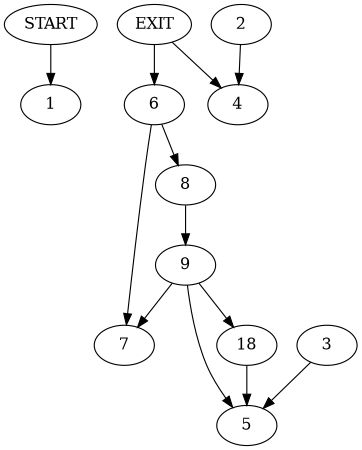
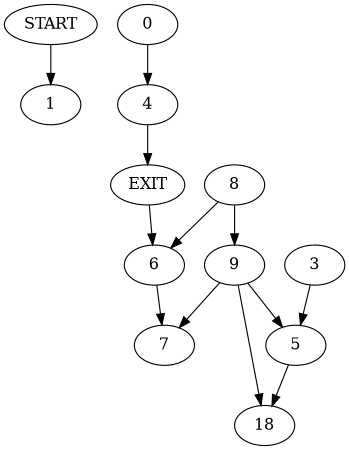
node "2": label "2" -> "0"
edge "EXIT" -> "4": reversed
edge "6" -> "8": reversed
edge "18" -> "5": reversed
